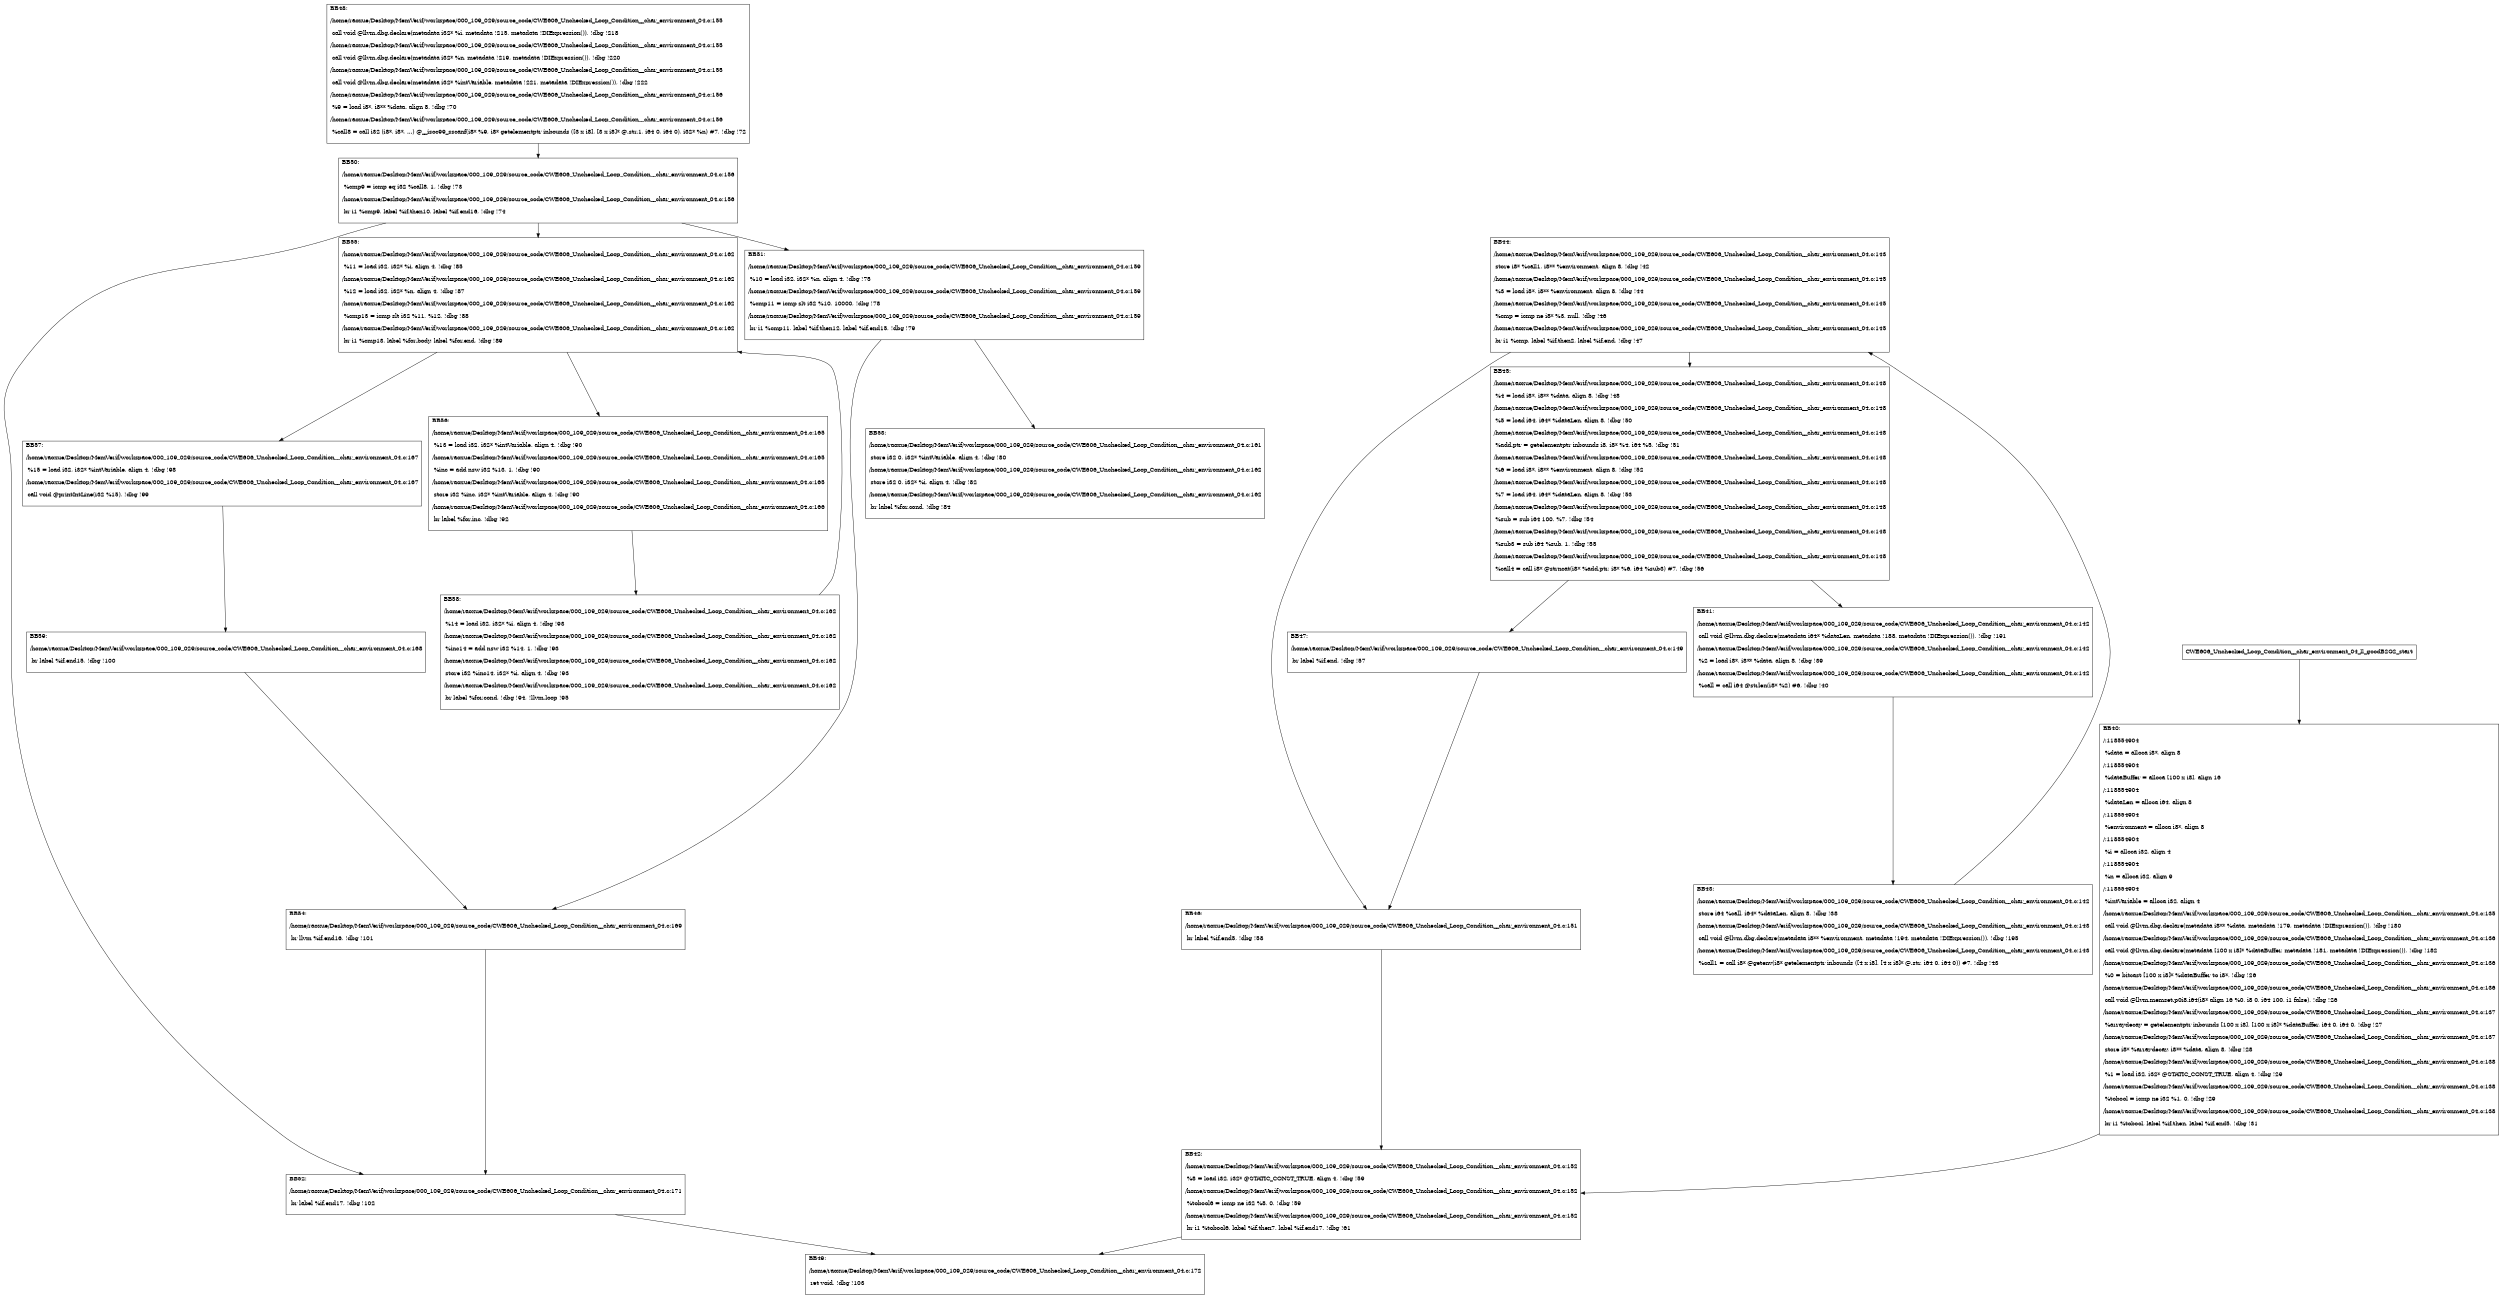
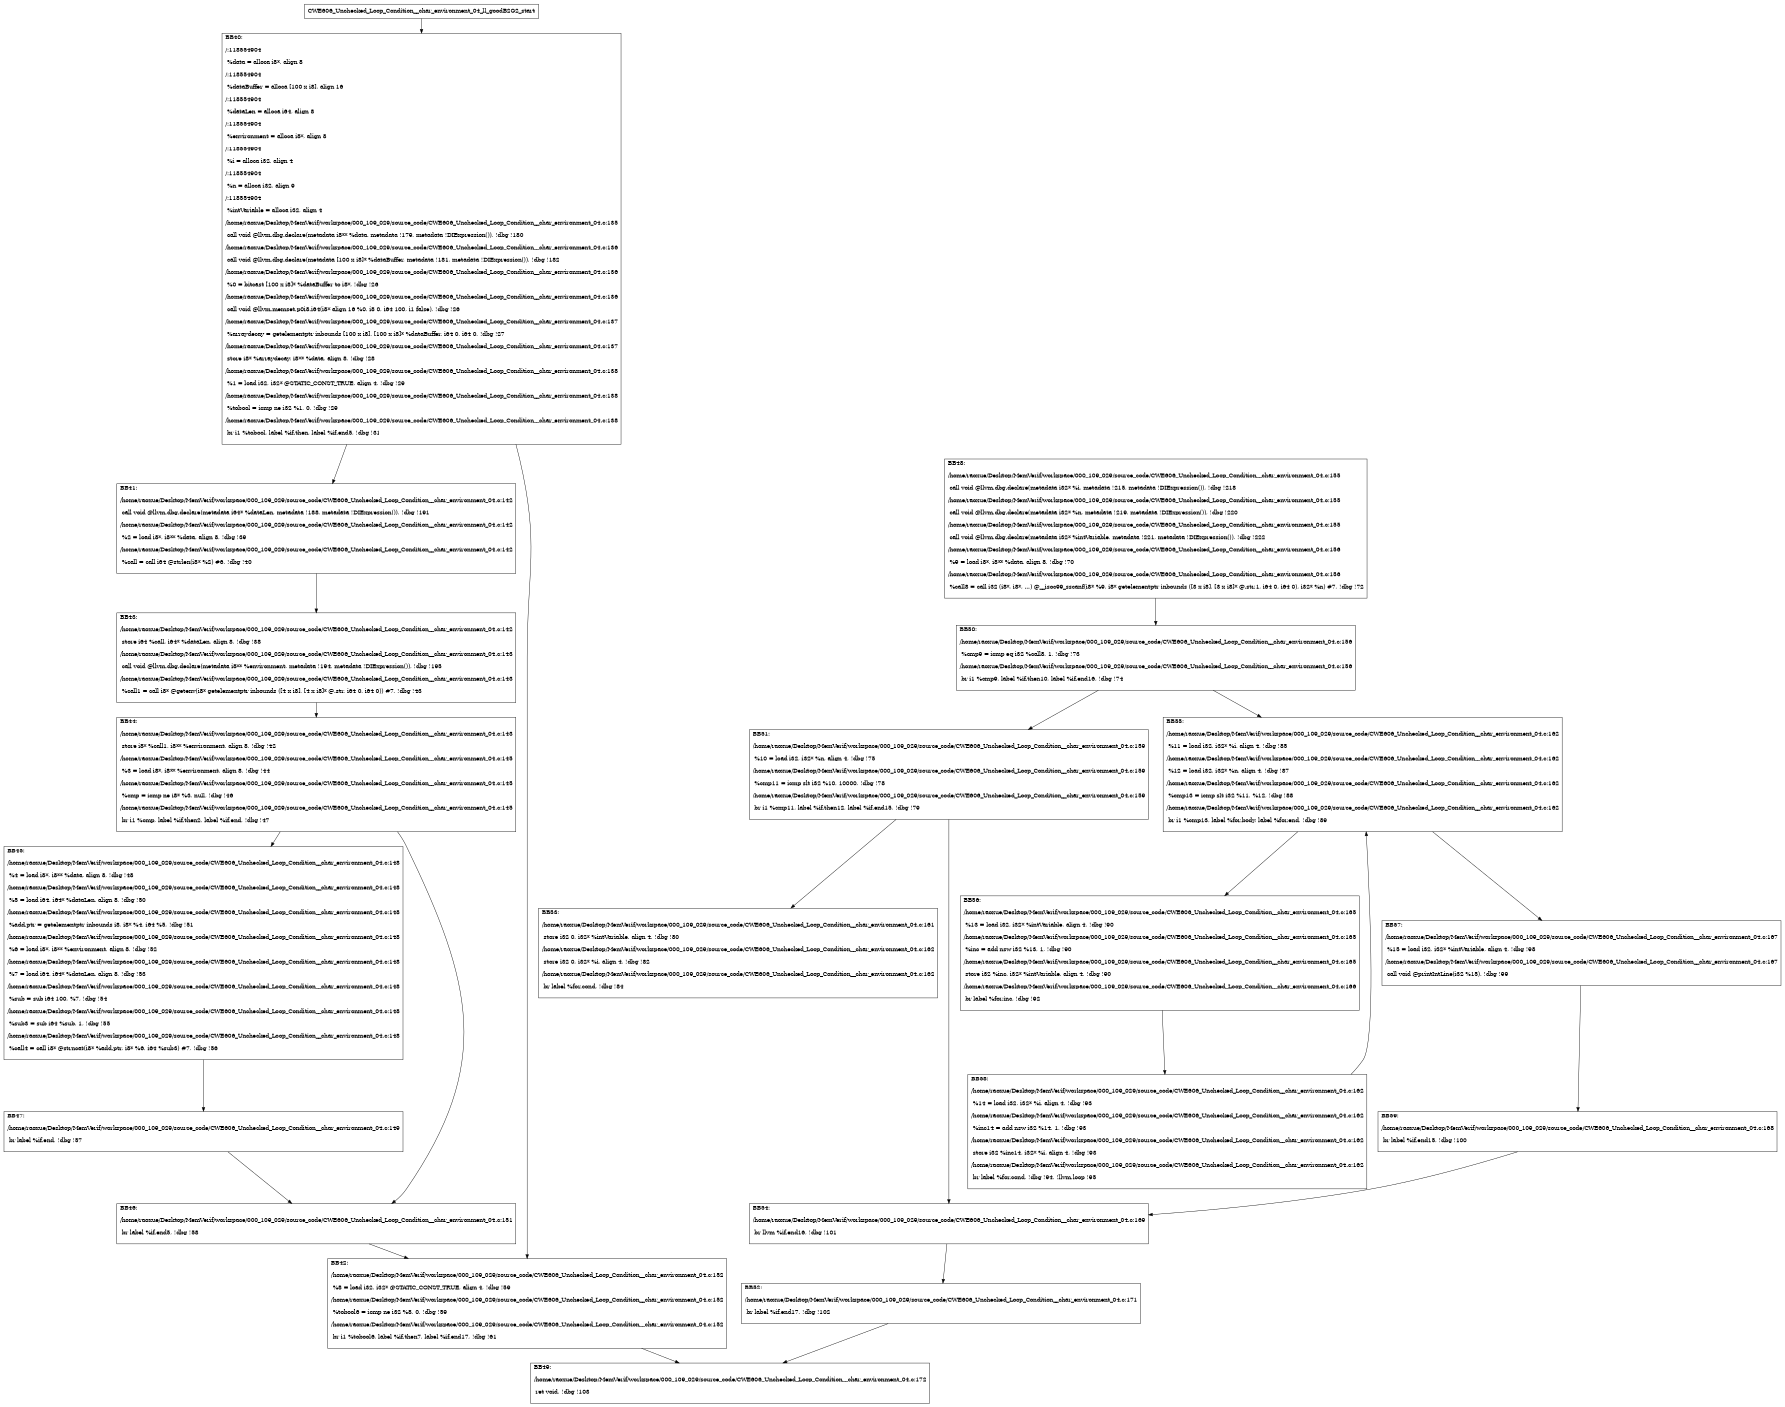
edge "BB45:" -> "BB41:": now "BB40:" -> "BB41:"
edge "BB50:" -> "BB52:": removed
